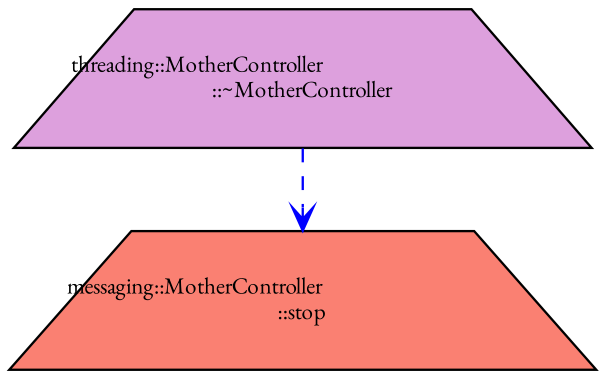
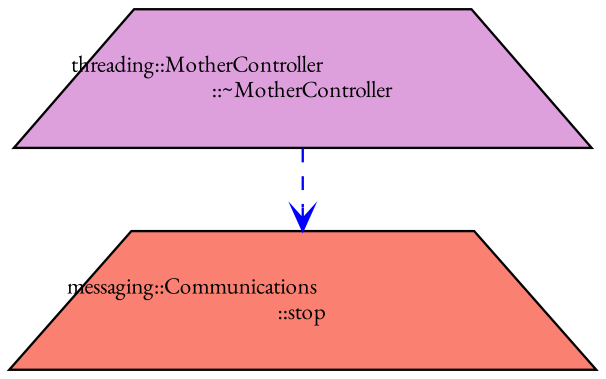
node "messaging::MotherController ::stop": label "messaging::MotherController ::stop" -> "messaging::Communications ::stop"
